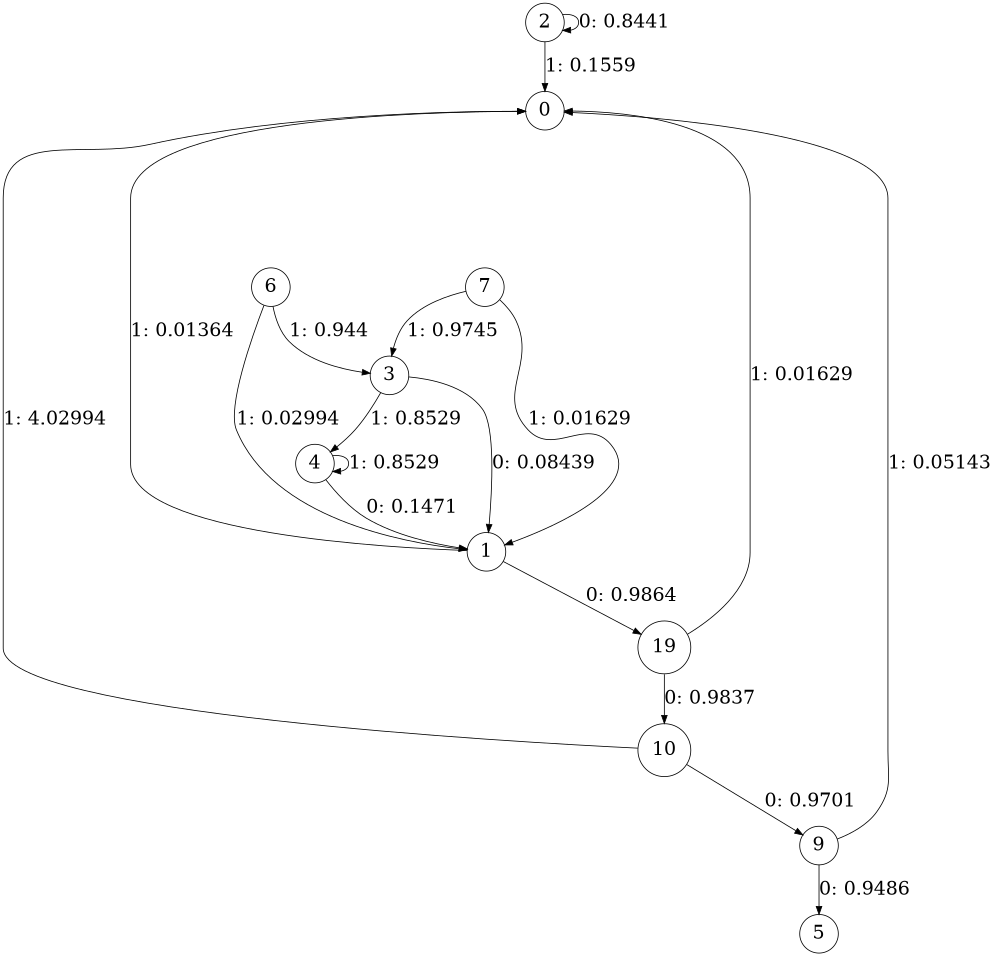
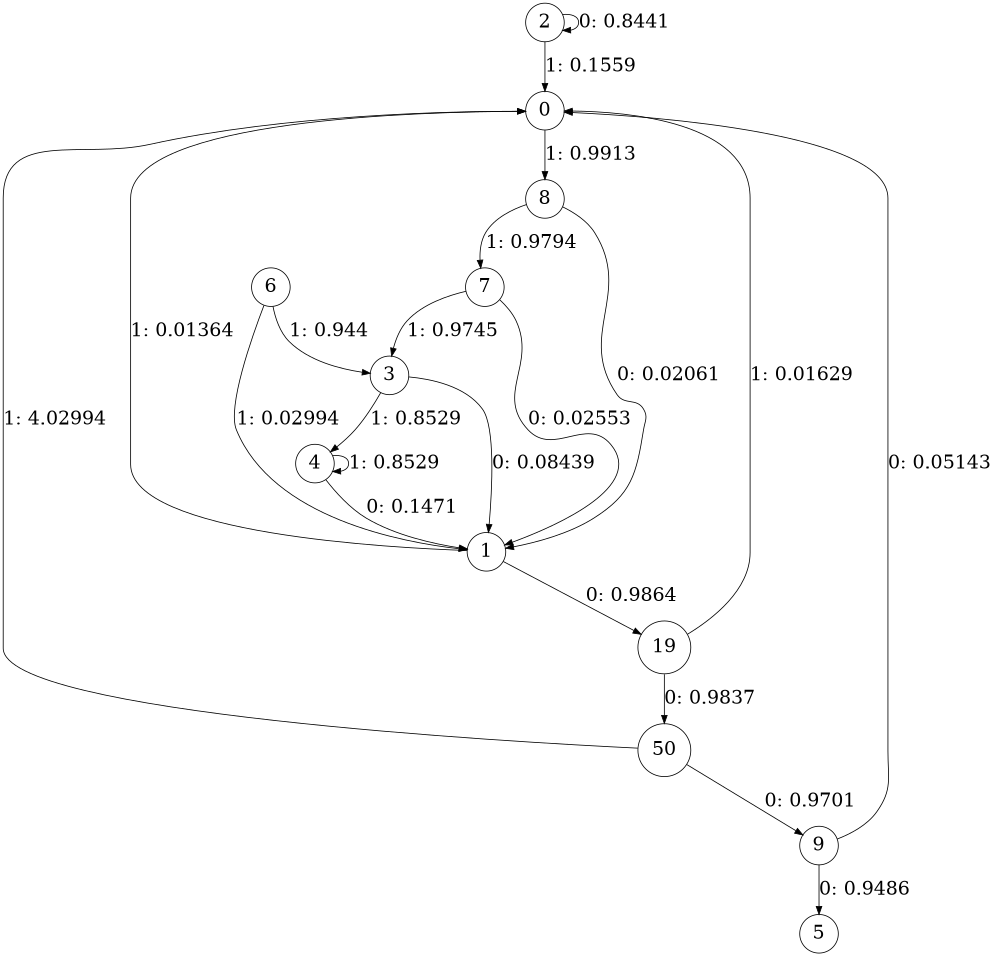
node "8": added
edge "7" -> "1": label "1: 0.01629  " -> "0: 0.02553  "
edge "9" -> "0": label "1: 0.05143  " -> "0: 0.05143  "
node "10": label "10" -> "50"
